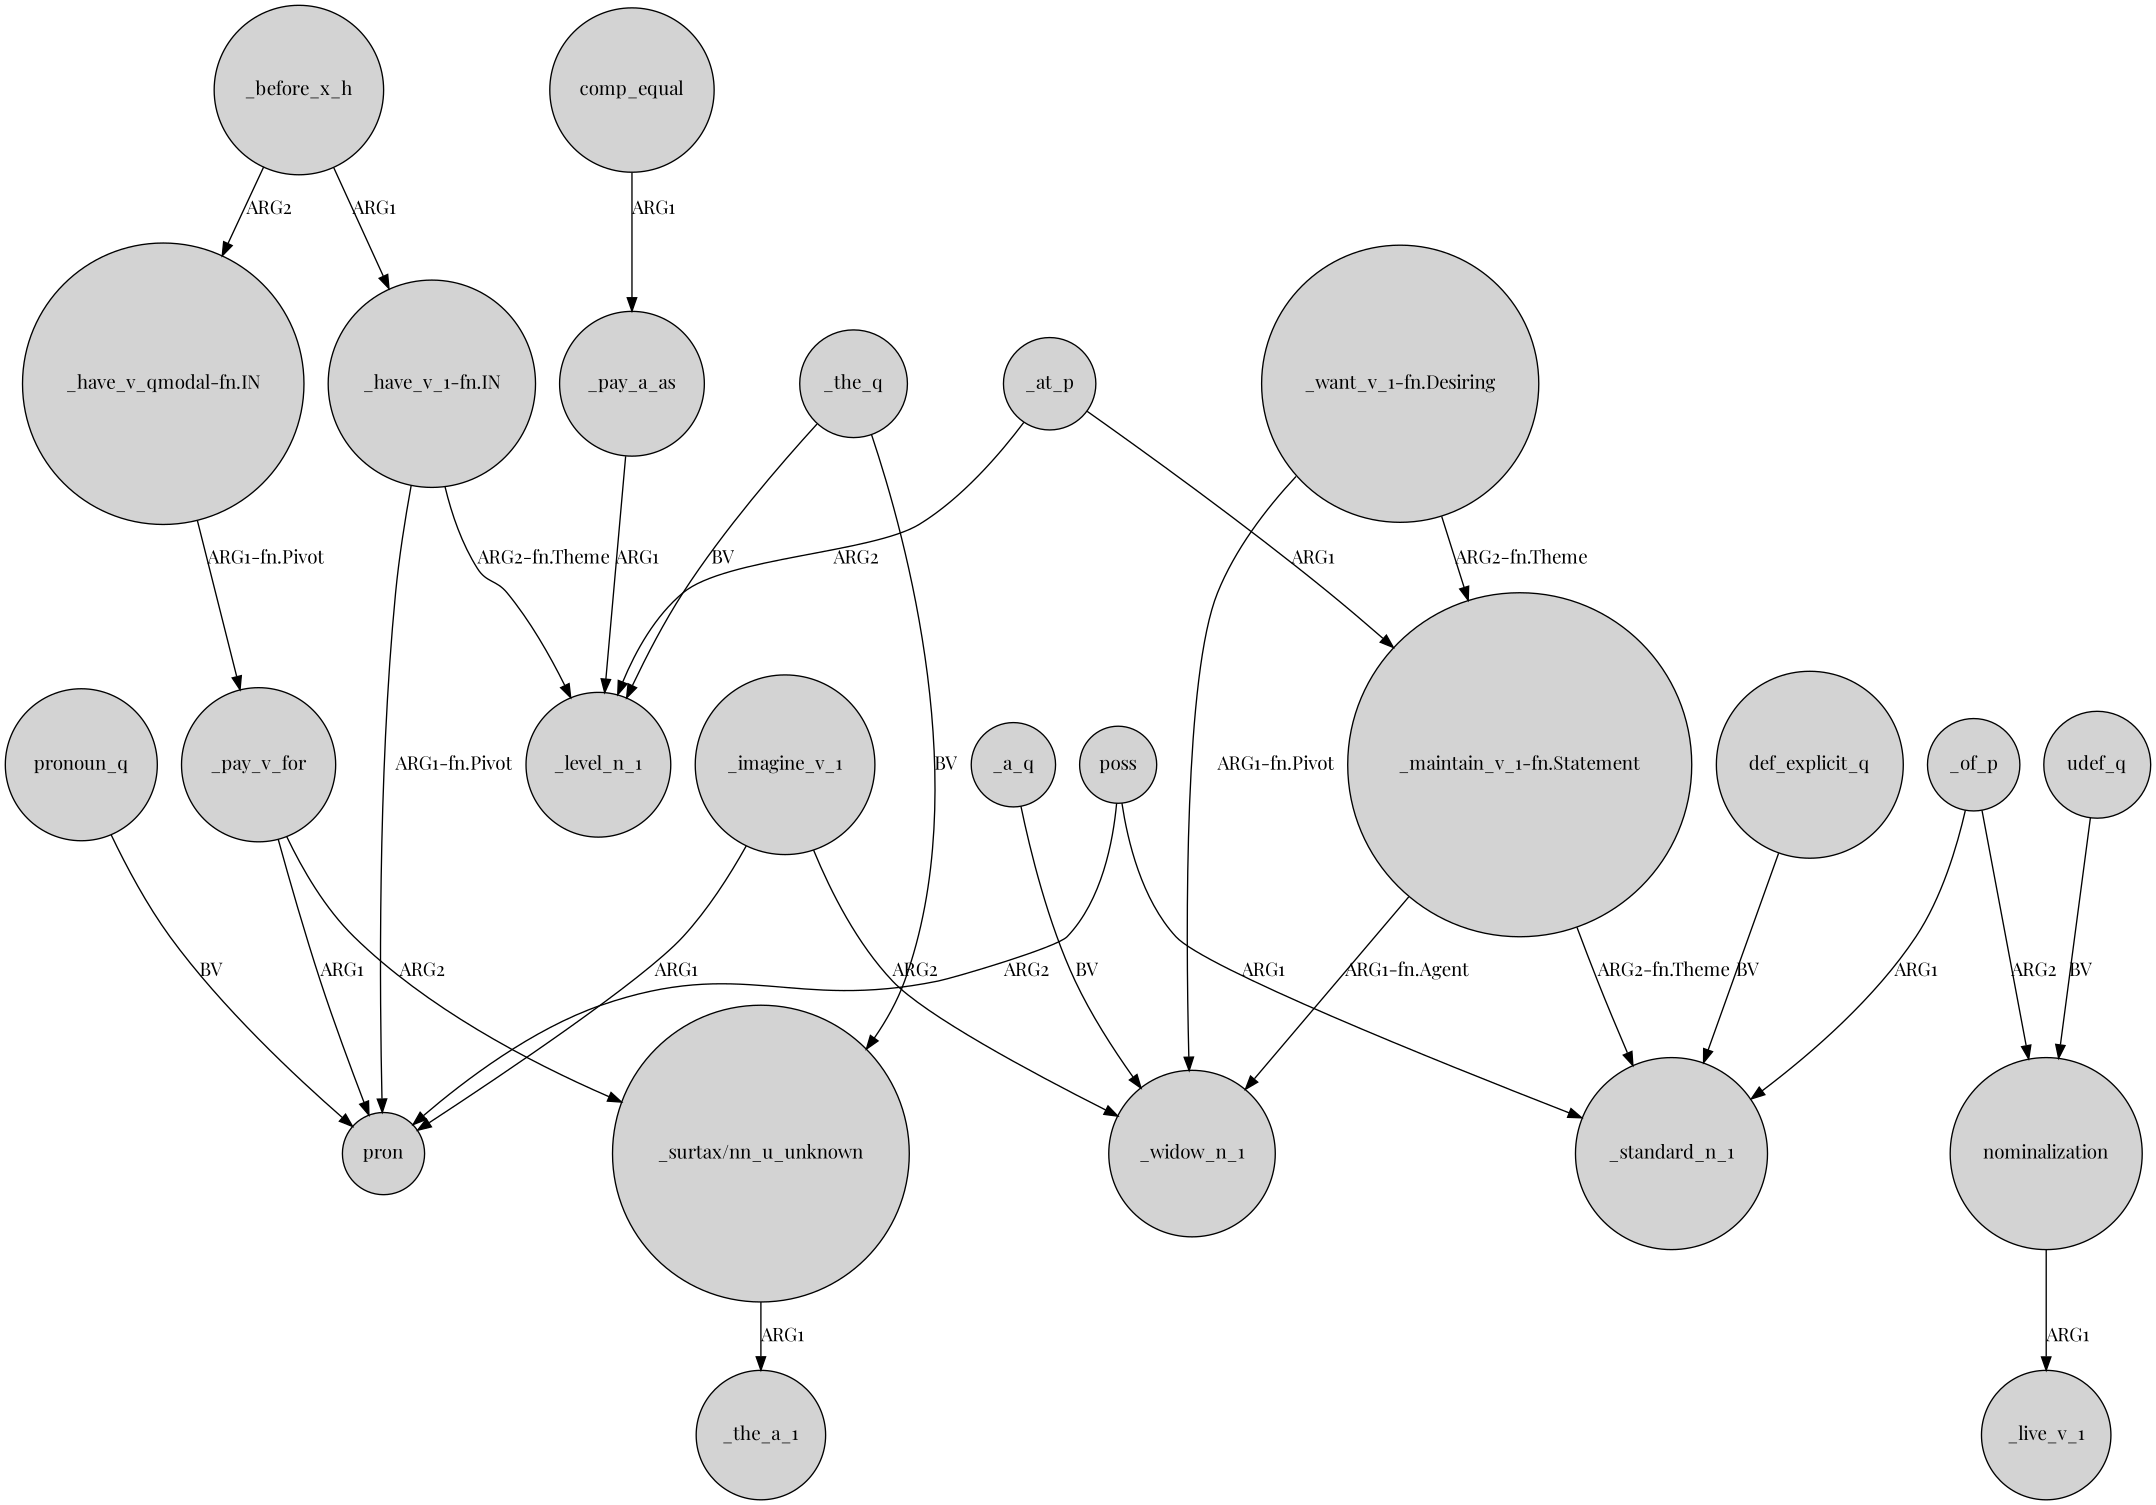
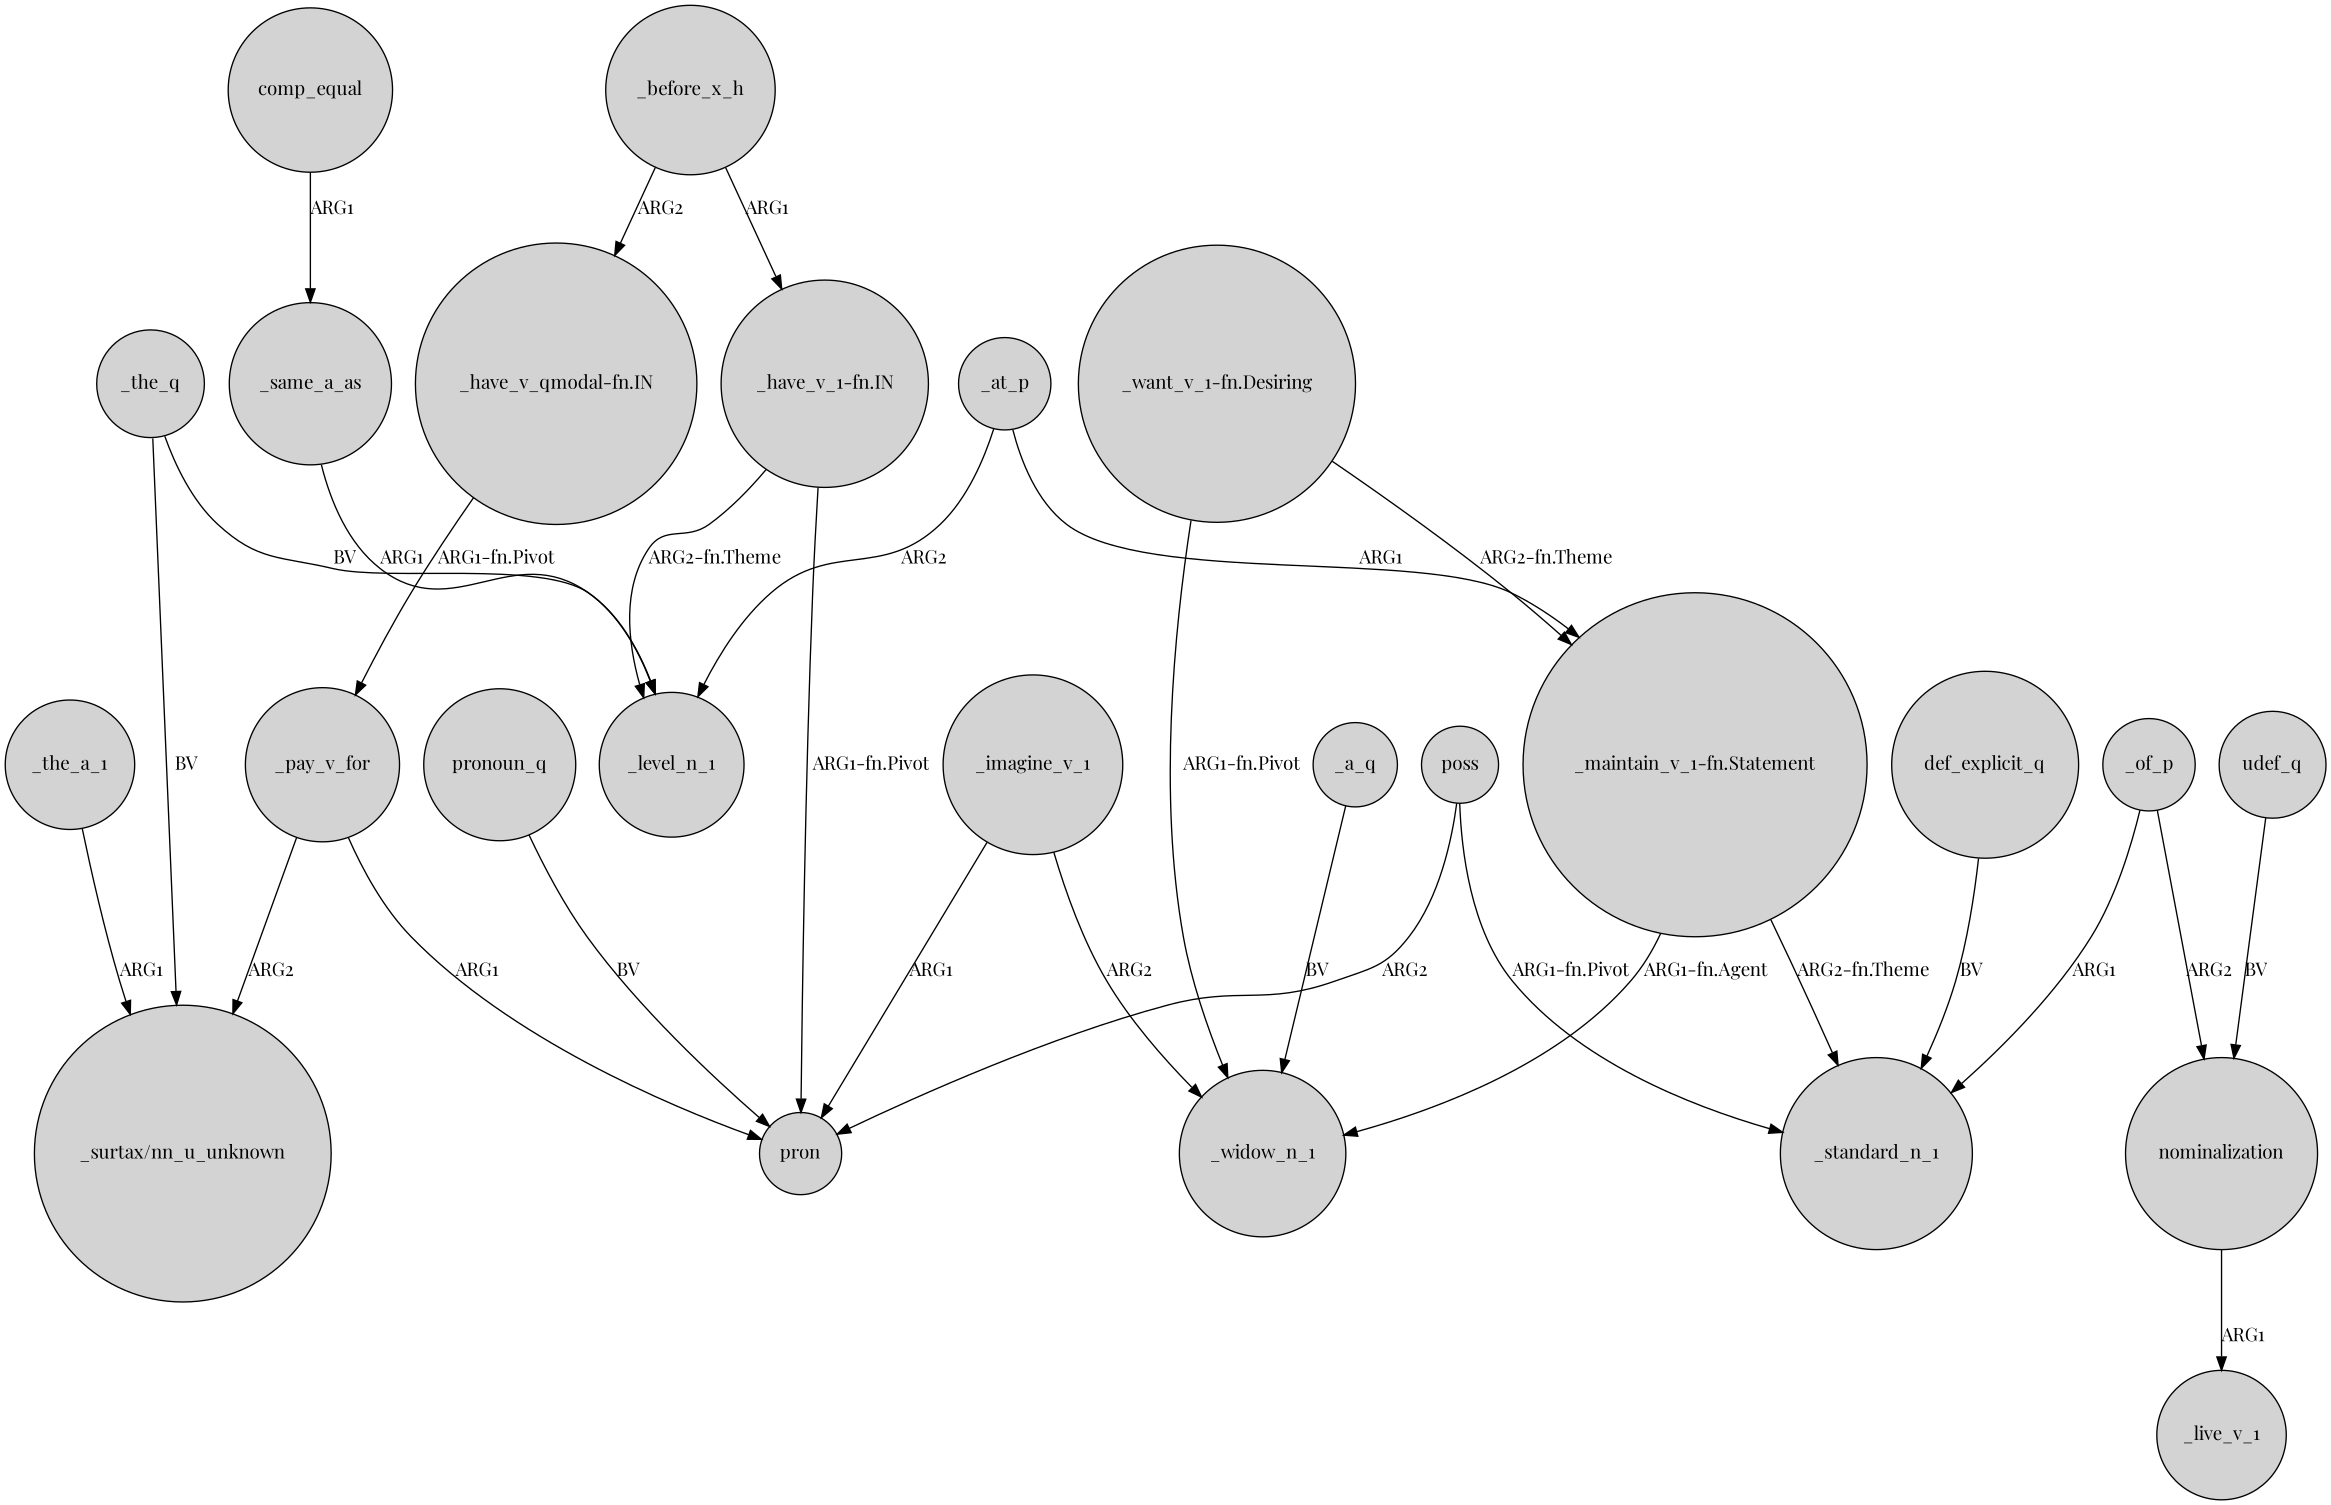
node "_pay_a_as": label "_pay_a_as" -> "_same_a_as"
edge "poss" -> "_standard_n_1": label "ARG1" -> "ARG1-fn.Pivot"
edge "_surtax/nn_u_unknown" -> "_the_a_1": reversed
